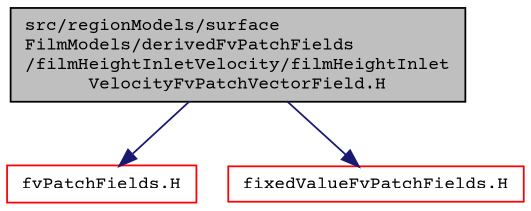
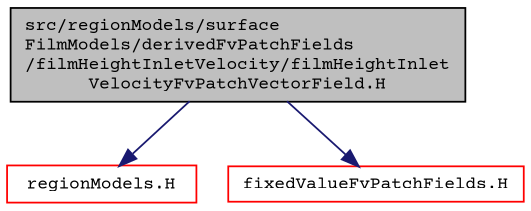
node "fvPatchFields.H": label "fvPatchFields.H" -> "regionModels.H"
